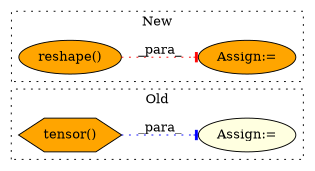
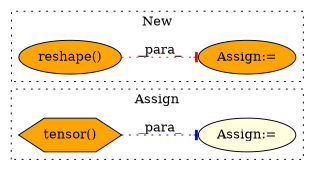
cluster "Old": label "Old" -> "Assign"
